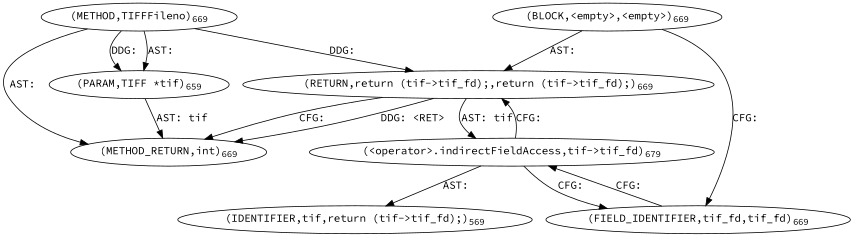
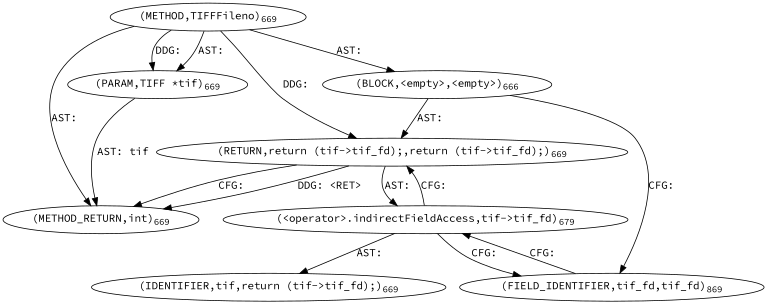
node "(BLOCK,<empty>,<empty>)": text "669" -> "666"
edge "(METHOD,TIFFFileno)" -> "(BLOCK,<empty>,<empty>)": added, label "AST:"
node "(PARAM,TIFF *tif)": text "659" -> "669"
edge "(RETURN,return (tif->tif_fd);,return (tif->tif_fd);)" -> "(<operator>.indirectFieldAccess,tif->tif_fd)": label "AST: tif" -> "AST: "
node "(IDENTIFIER,tif,return (tif->tif_fd);)": text "569" -> "669"
node "(FIELD_IDENTIFIER,tif_fd,tif_fd)": text "669" -> "869"
